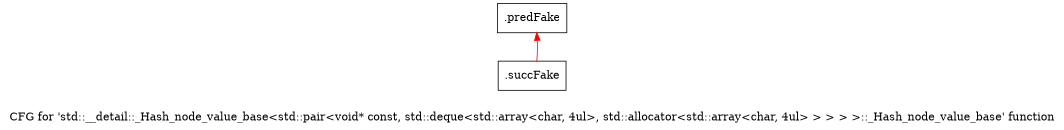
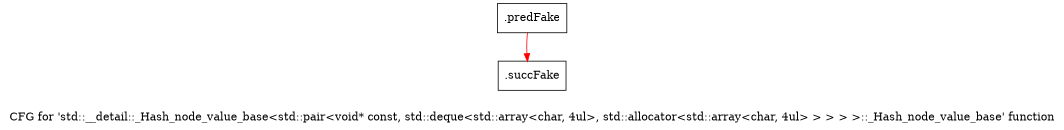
edge ".succFake" -> ".predFake": reversed
